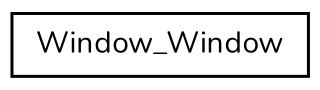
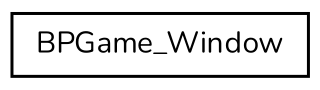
node "Window_Window": label "Window_Window" -> "BPGame_Window"
